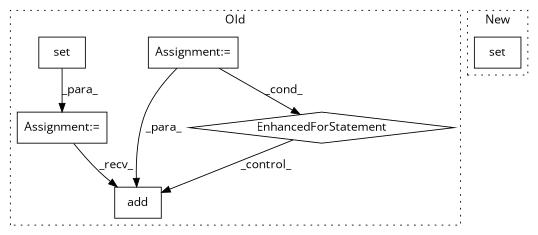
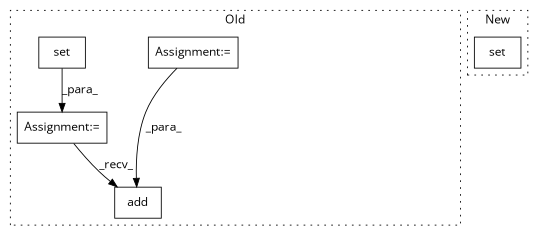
node "EnhancedForStatement": removed
